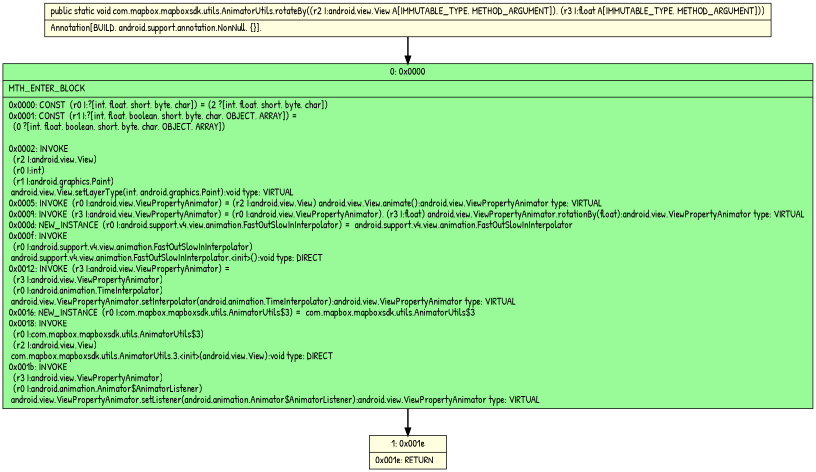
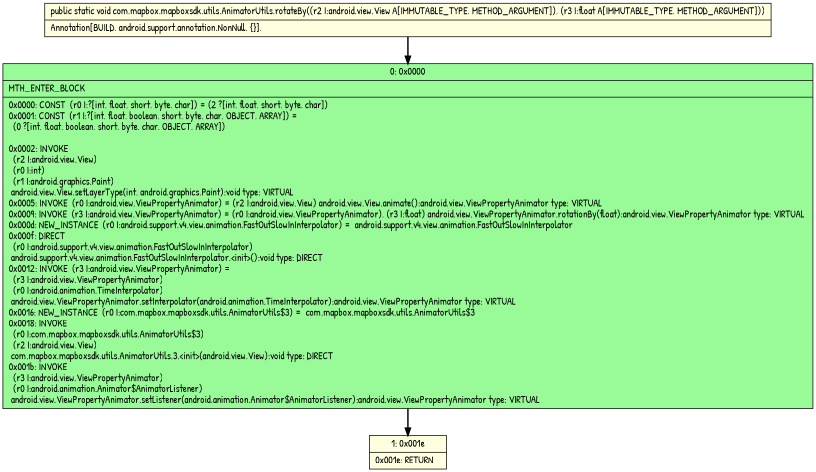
node "0: 0x0000": text "0x000f: INVOKE" -> "0x000f: DIRECT"
